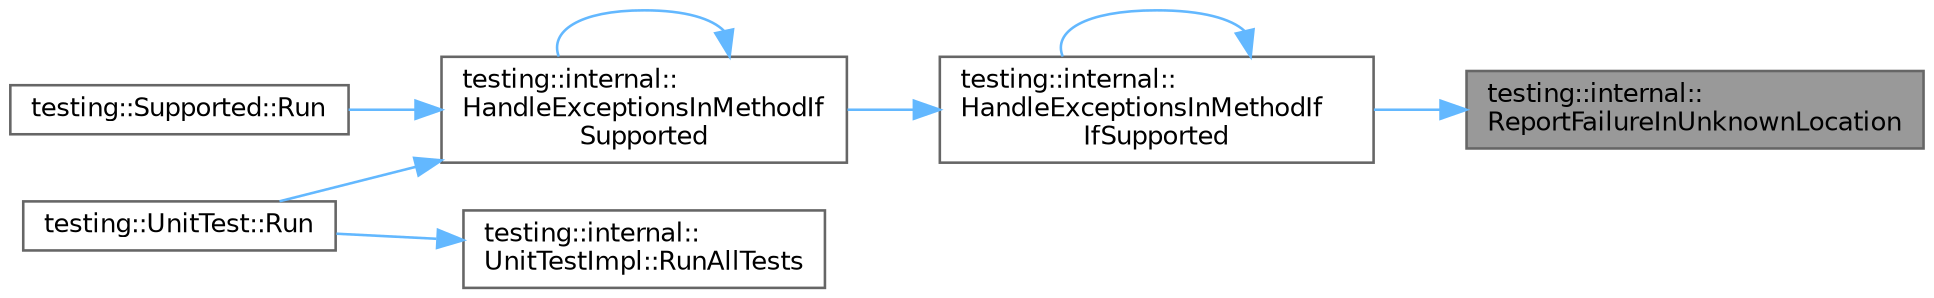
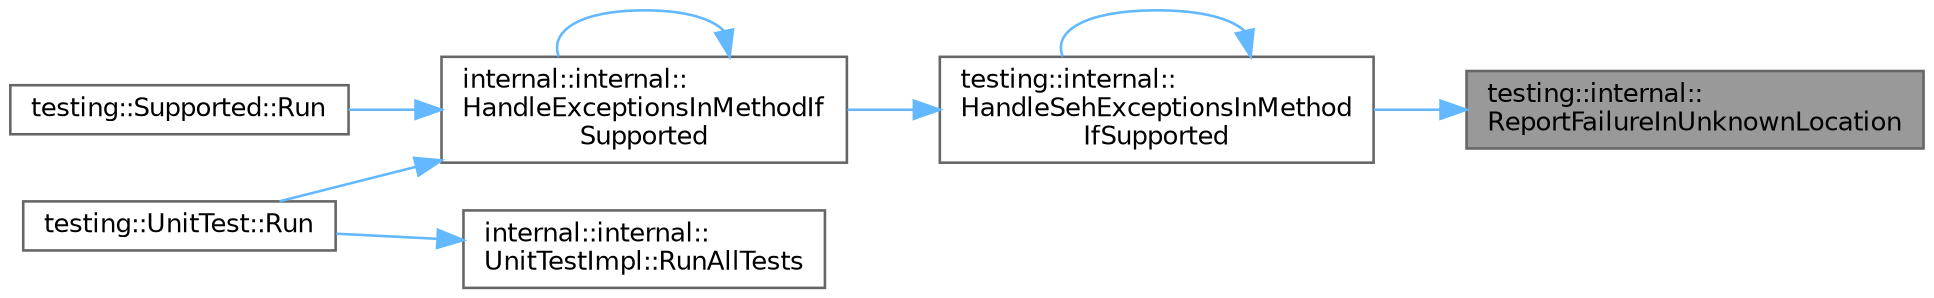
node "testing::internal:: HandleExceptionsInMethodIf Supported": label "testing::internal:: HandleExceptionsInMethodIf Supported" -> "internal::internal:: HandleExceptionsInMethodIf Supported"
node "testing::internal:: HandleExceptionsInMethodIf IfSupported": label "testing::internal:: HandleExceptionsInMethodIf IfSupported" -> "testing::internal:: HandleSehExceptionsInMethod IfSupported"
node "testing::internal:: UnitTestImpl::RunAllTests": label "testing::internal:: UnitTestImpl::RunAllTests" -> "internal::internal:: UnitTestImpl::RunAllTests"
